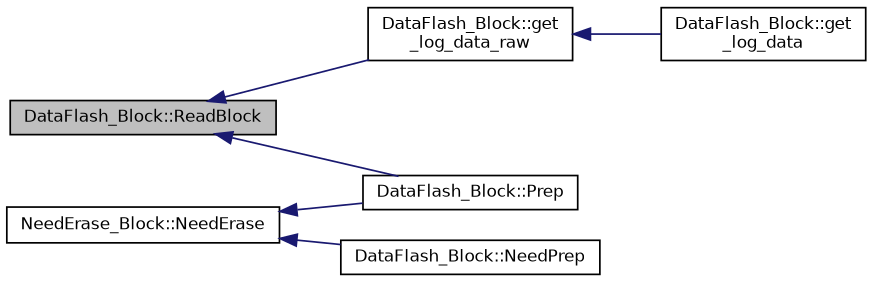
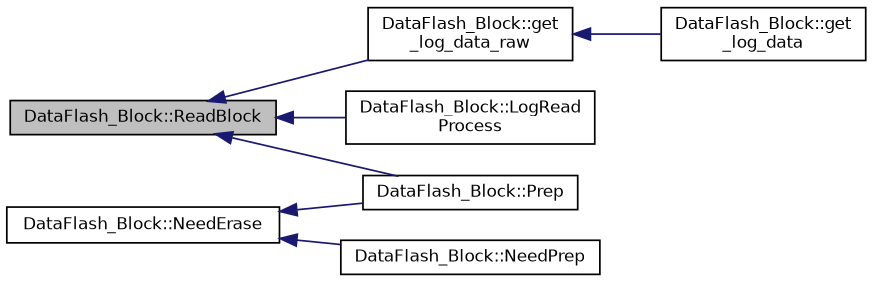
node "DataFlash_Block::LogRead Process": added
node "NeedErase_Block::NeedErase": label "NeedErase_Block::NeedErase" -> "DataFlash_Block::NeedErase"
